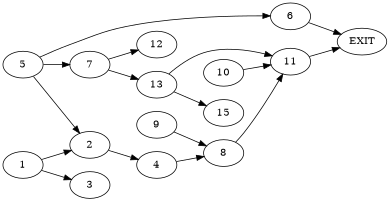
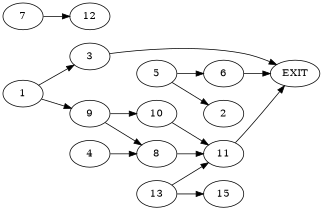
edge "3" -> "EXIT": added
edge "5" -> "7": removed
edge "7" -> "13": removed
edge "9" -> "10": added
edge "2" -> "4": removed
edge "1" -> "2": now "1" -> "9"
